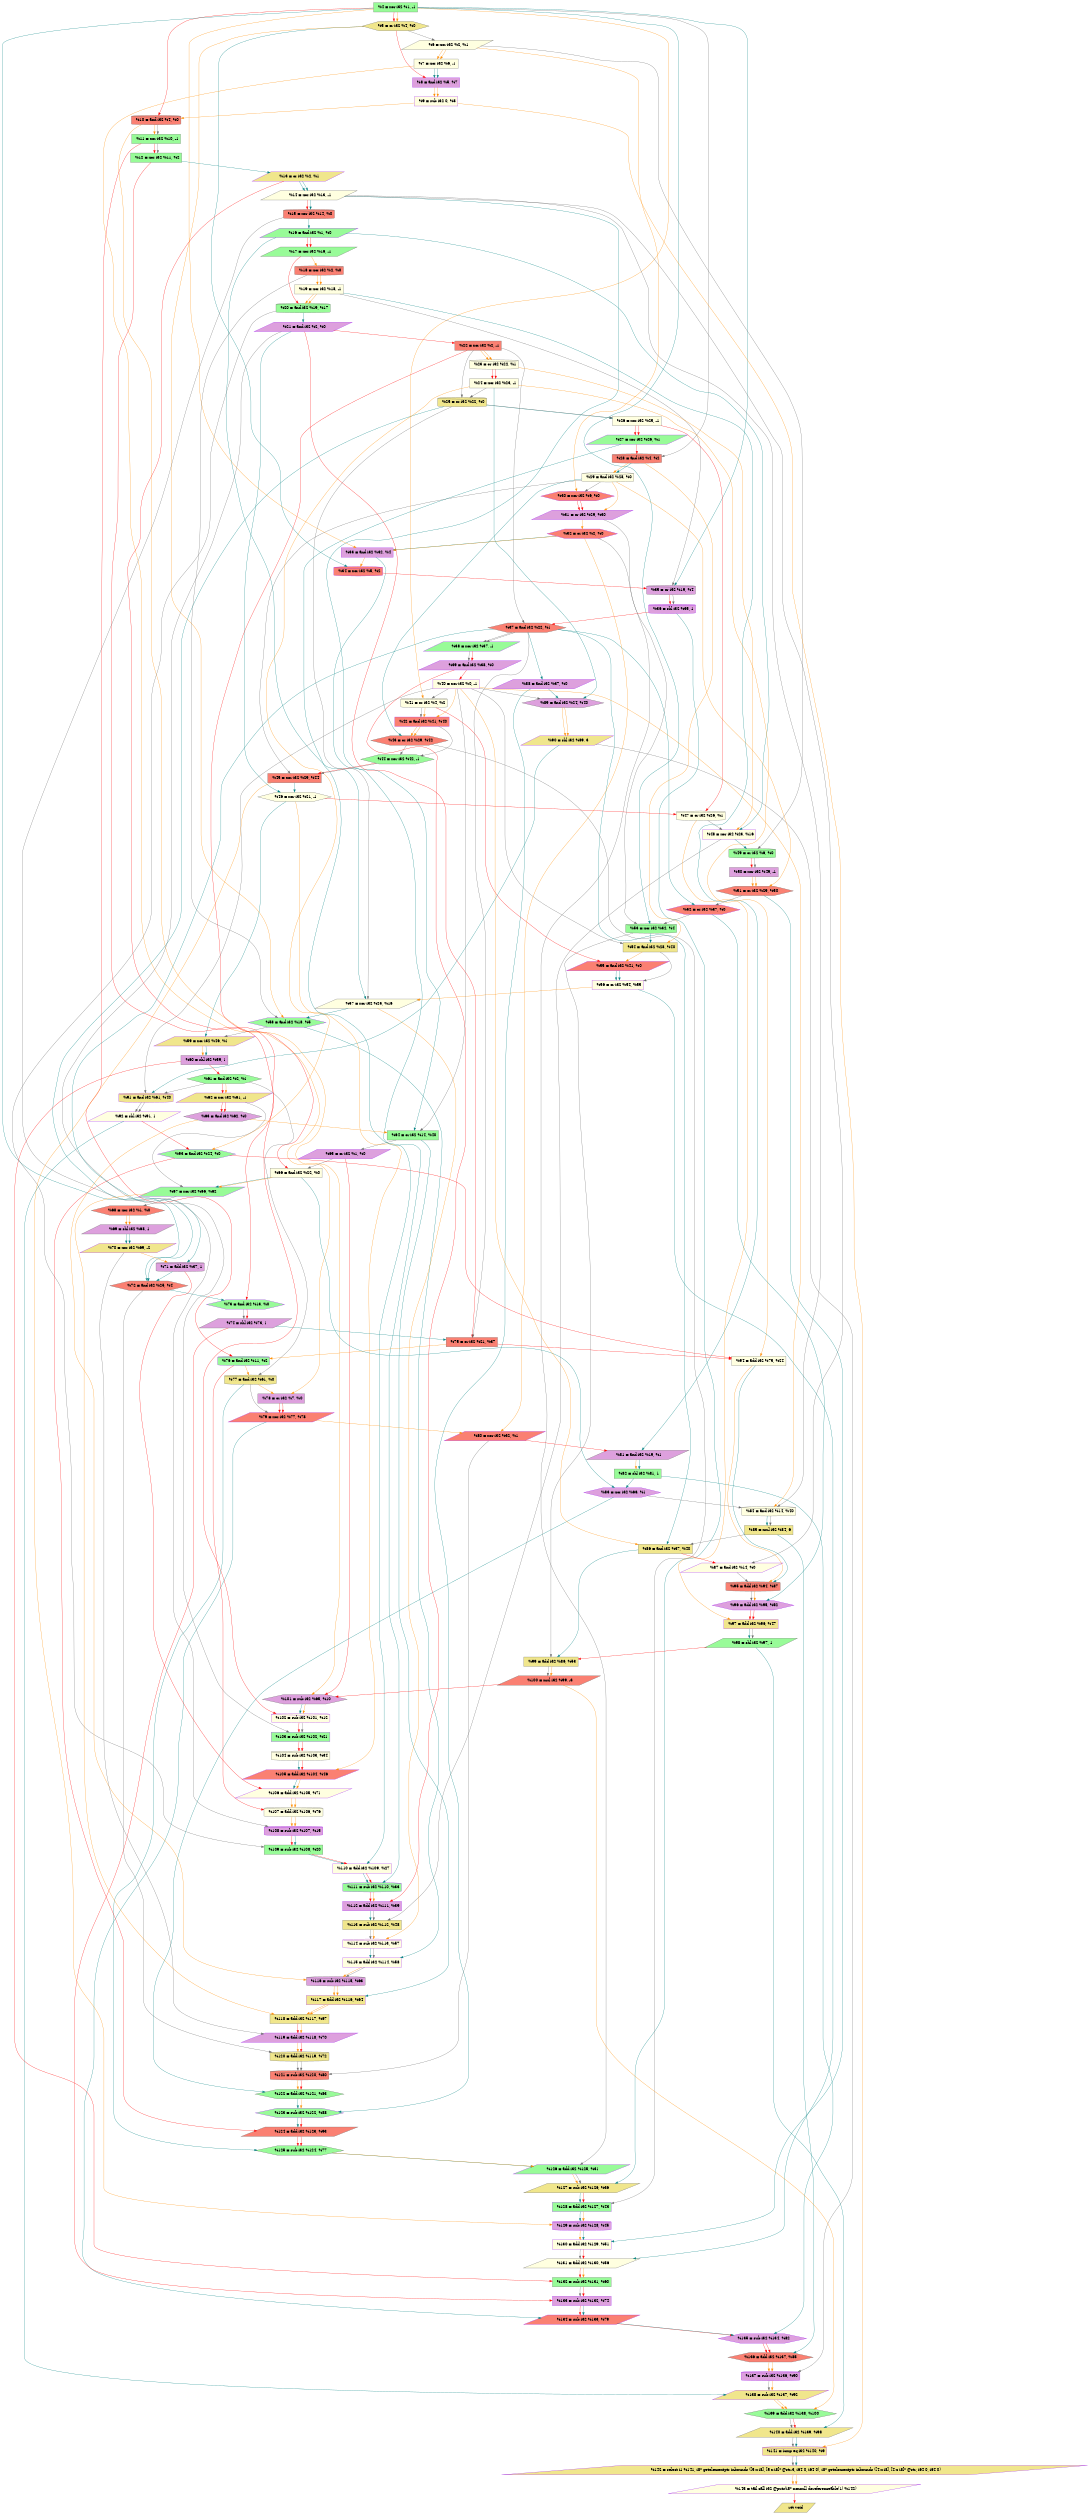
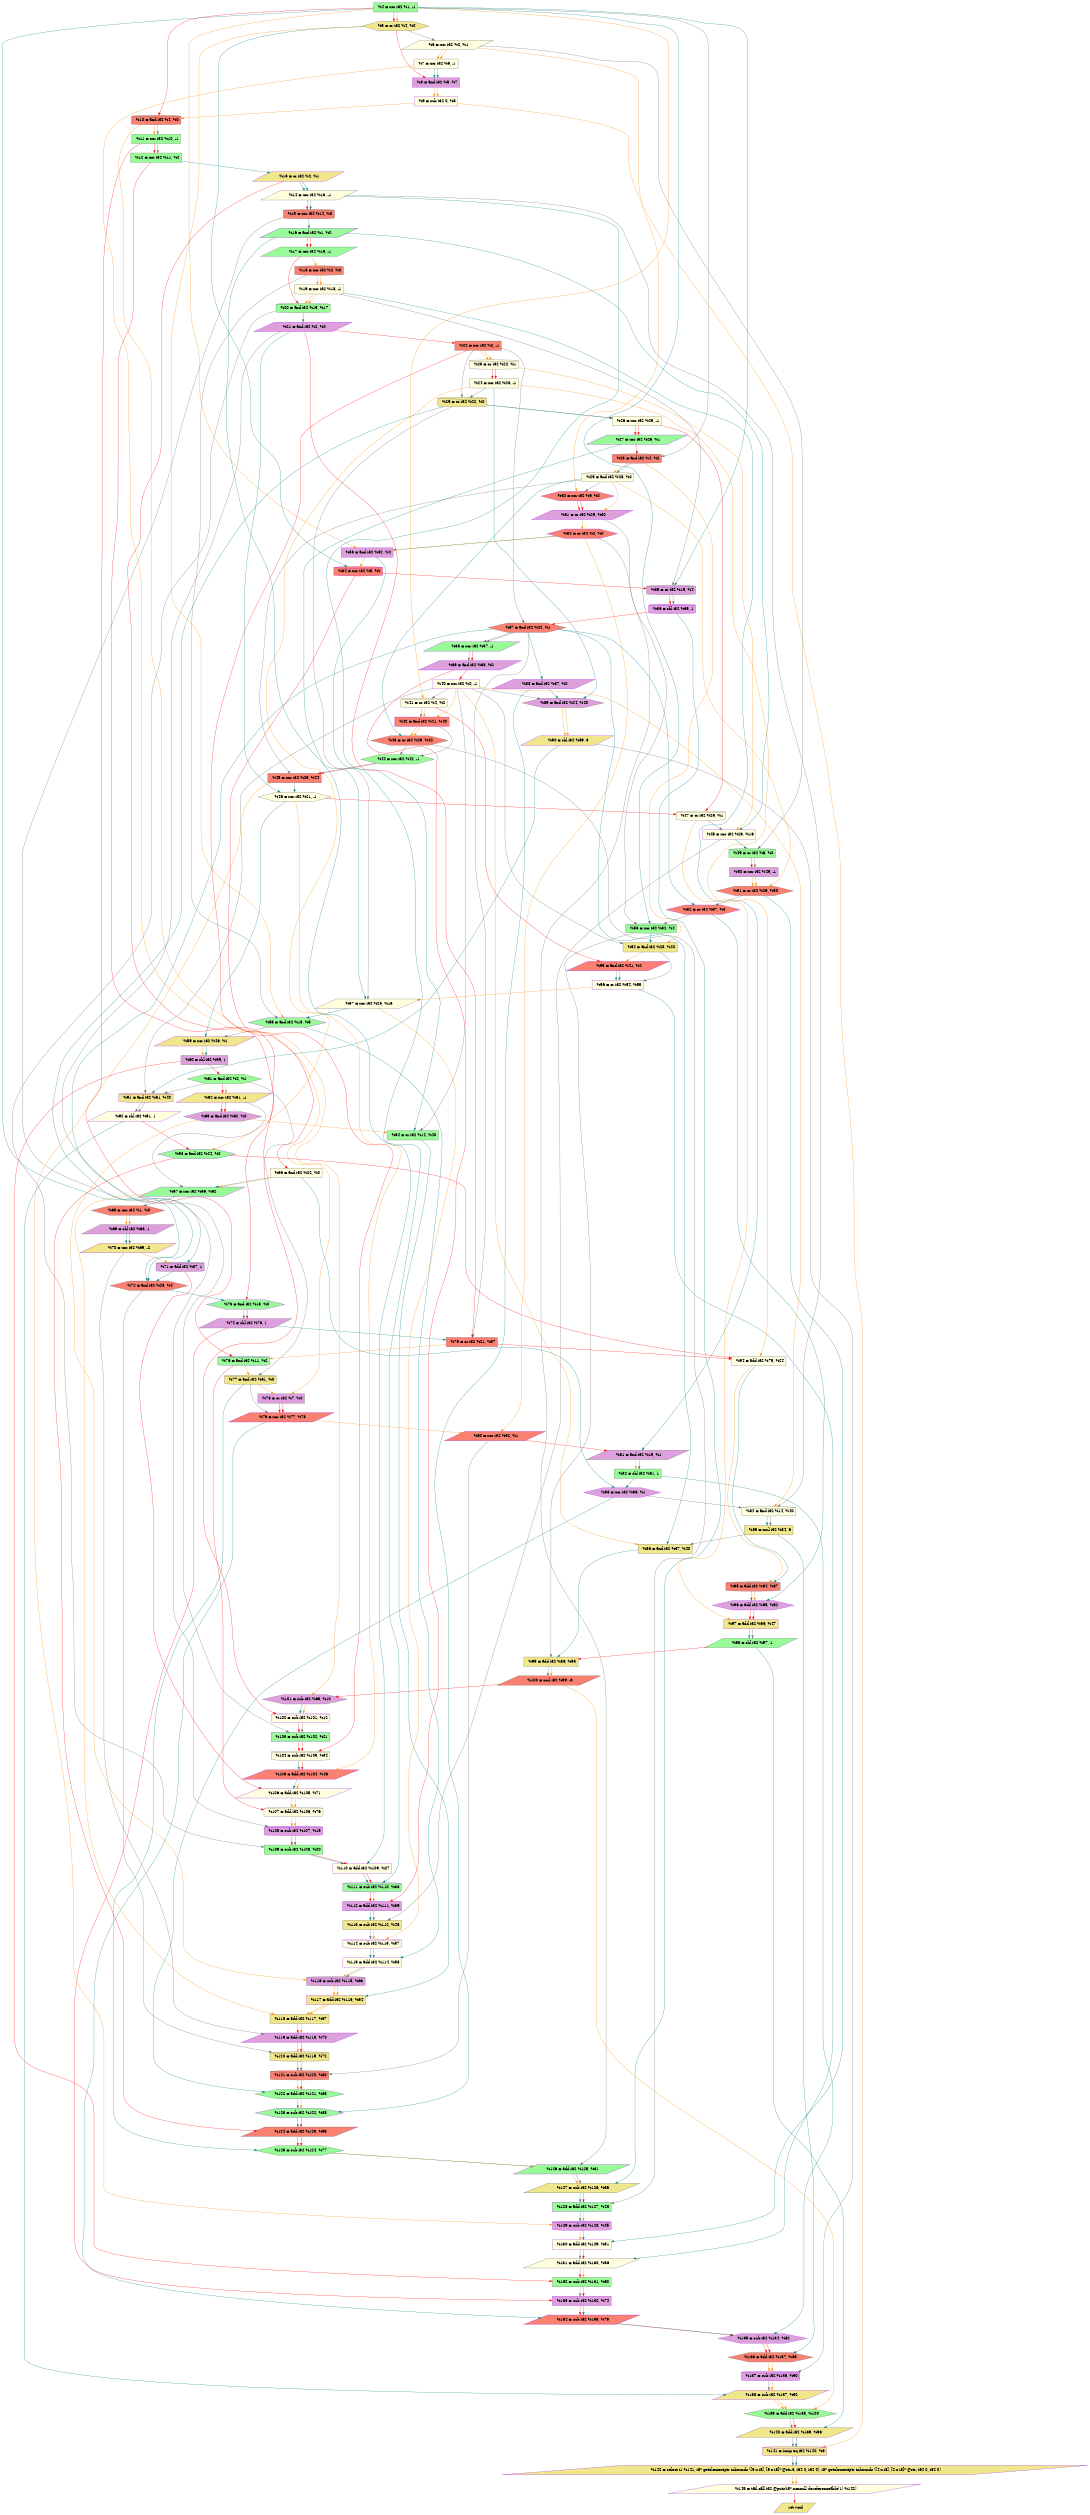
edge "%34 = xor i32 %5, %2" -> "%104 = sub i32 %103, %34": added
node "%65 = or i32 %1, %0": removed
node "%87 = and i32 %14, %0": removed
